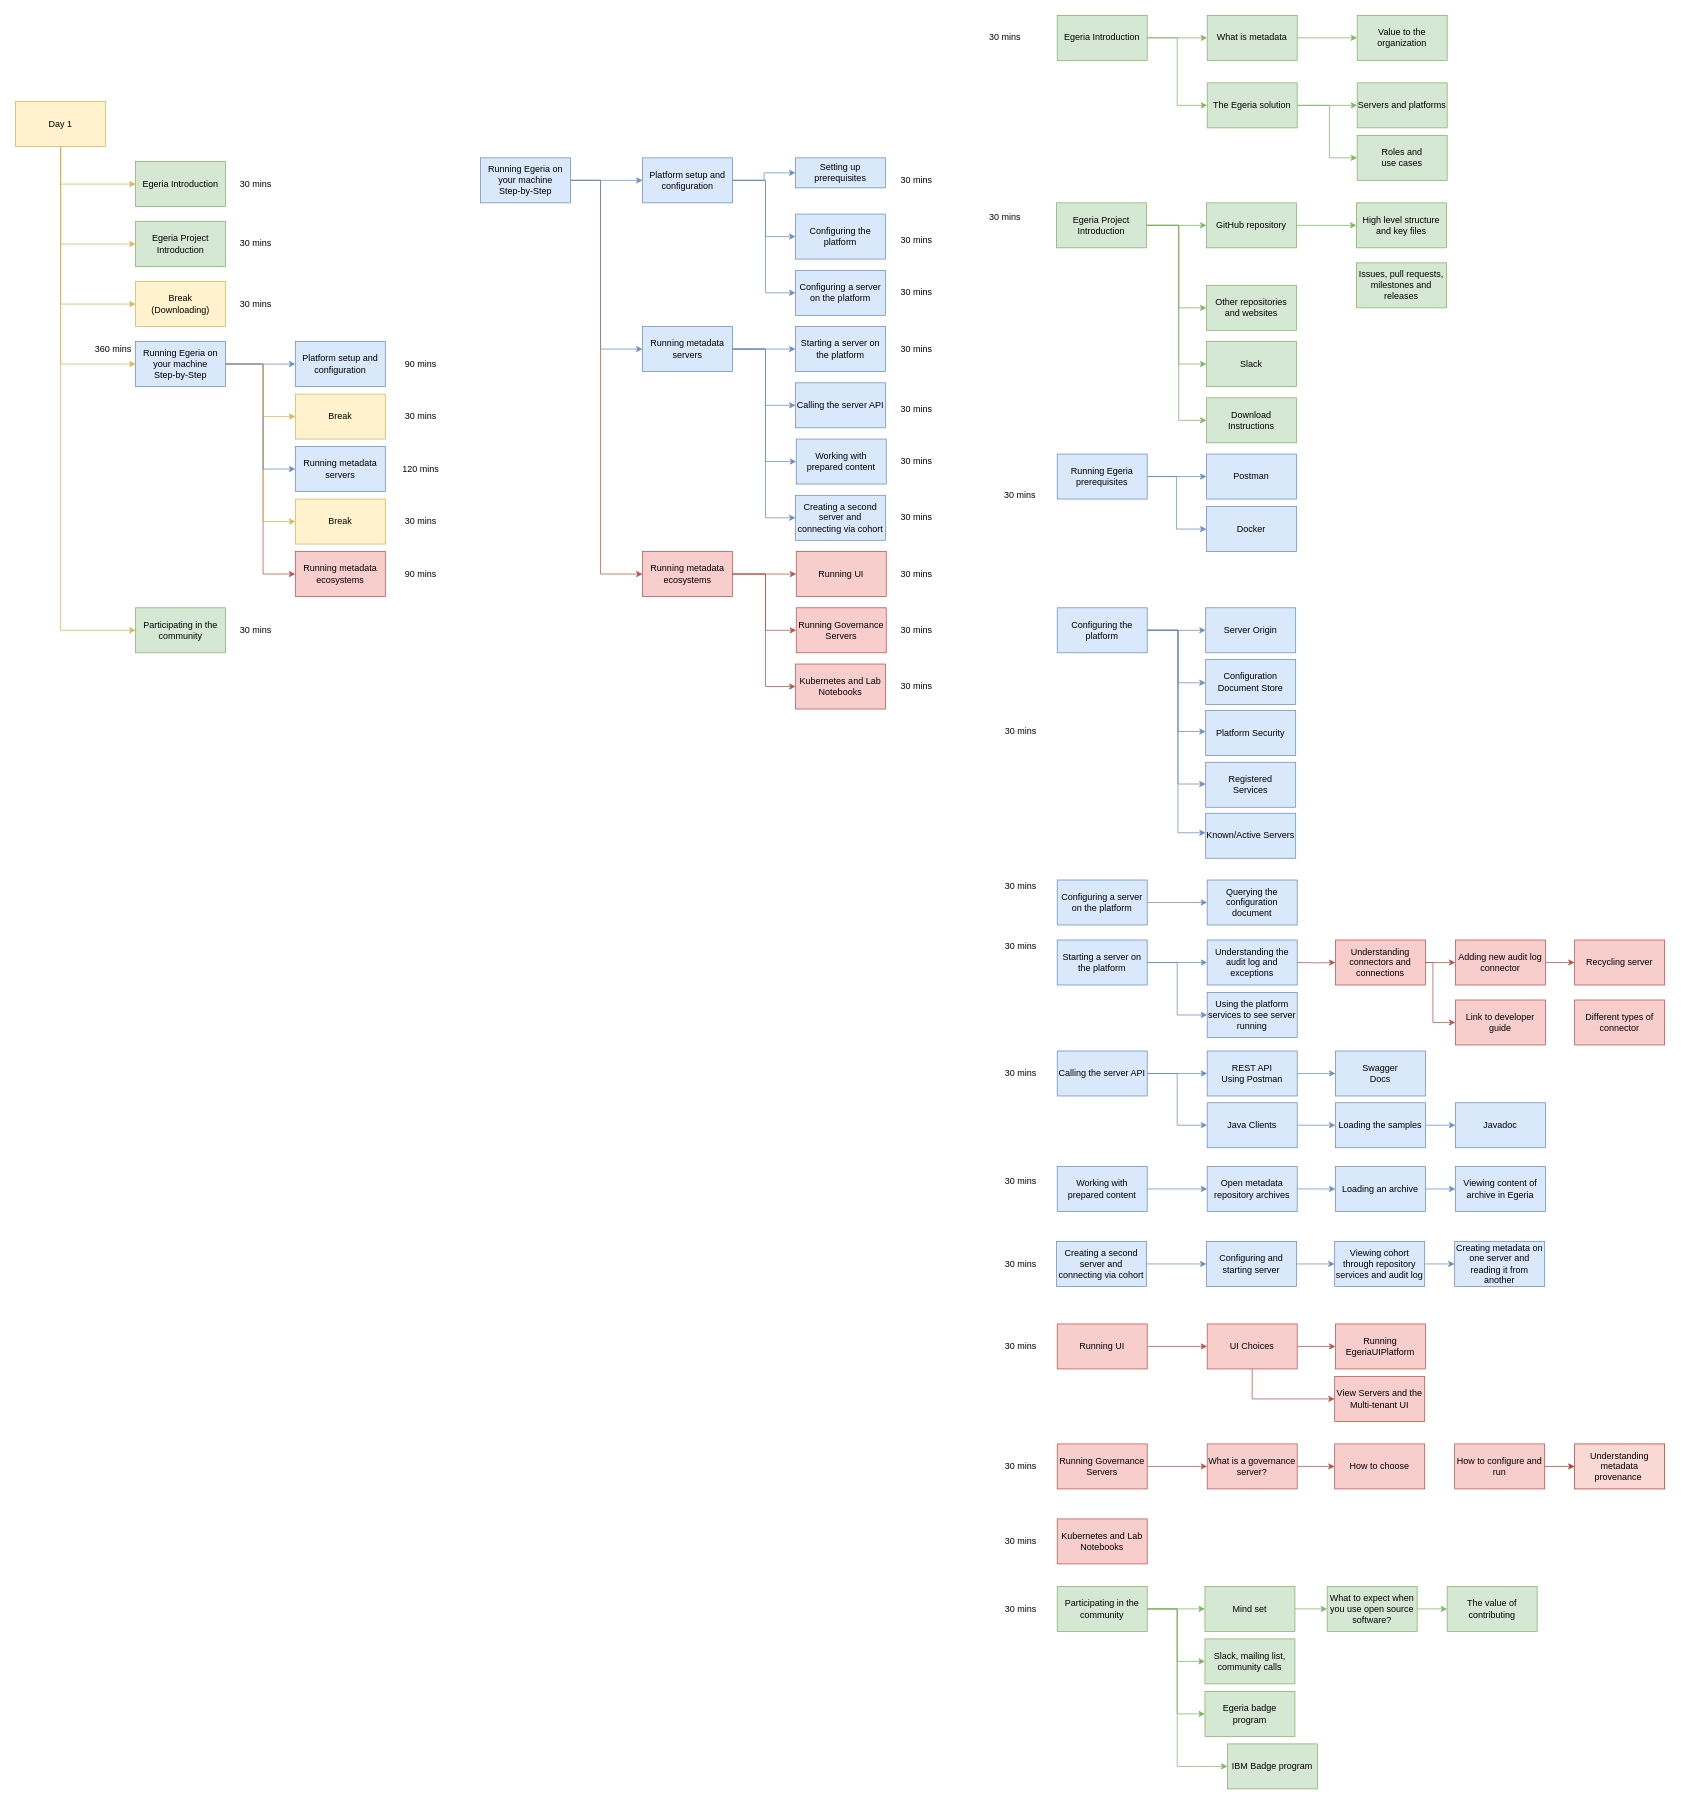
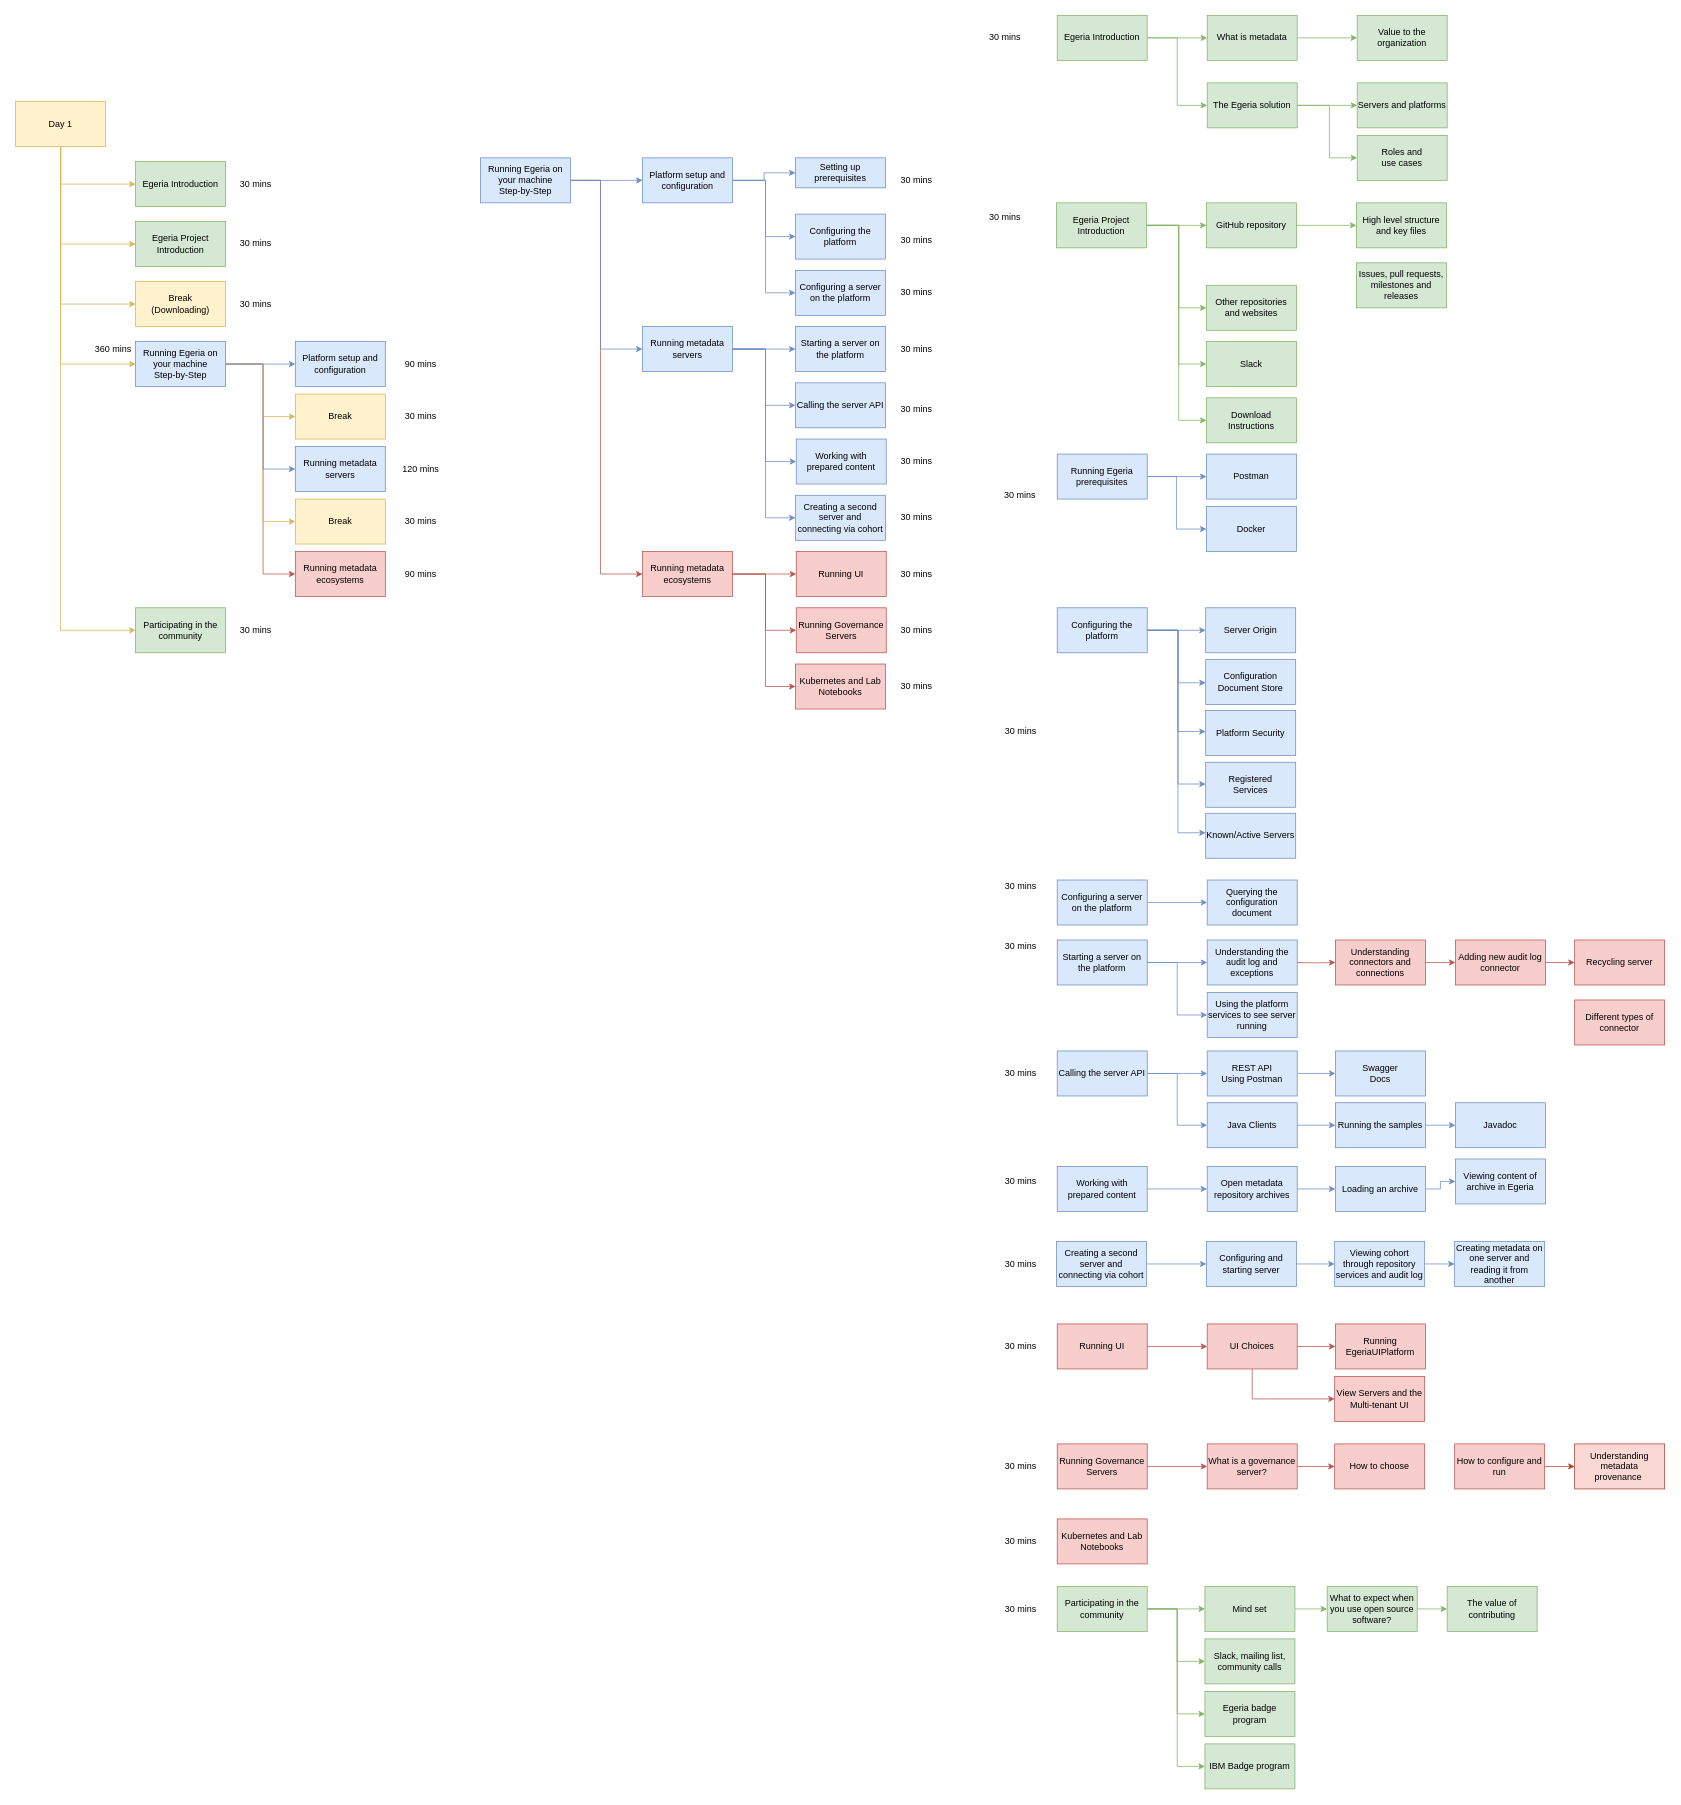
edge "Understanding connectors and connections" -> "Link to developer guide": removed
node "Link to developer guide": removed
node "Loading the samples": label "Loading the samples" -> "Running the samples"
node "Viewing content of archive in Egeria": moved (1500, 1189) -> (1500, 1182)
node "IBM Badge program": moved (1272, 1767) -> (1250, 1767)
